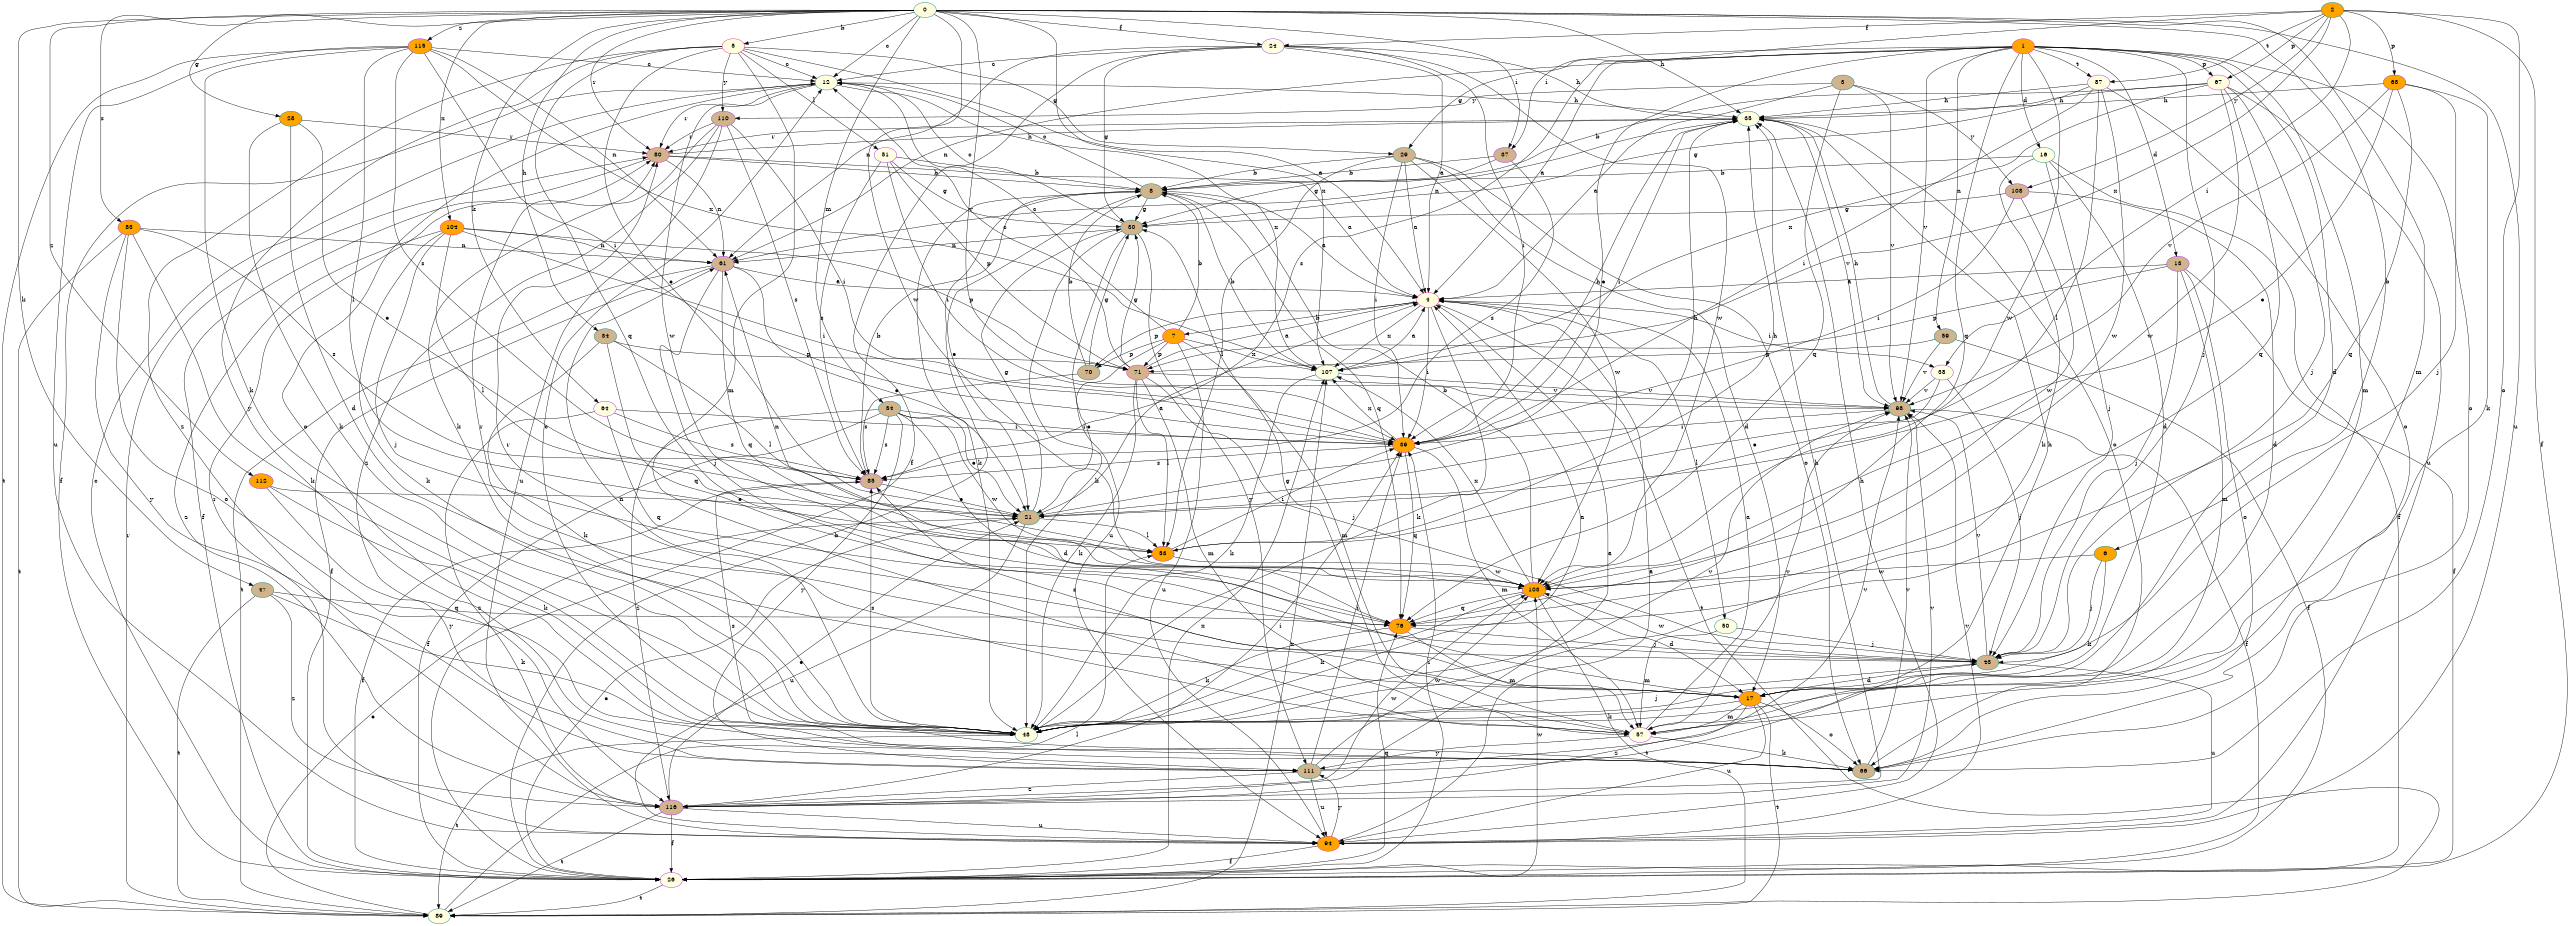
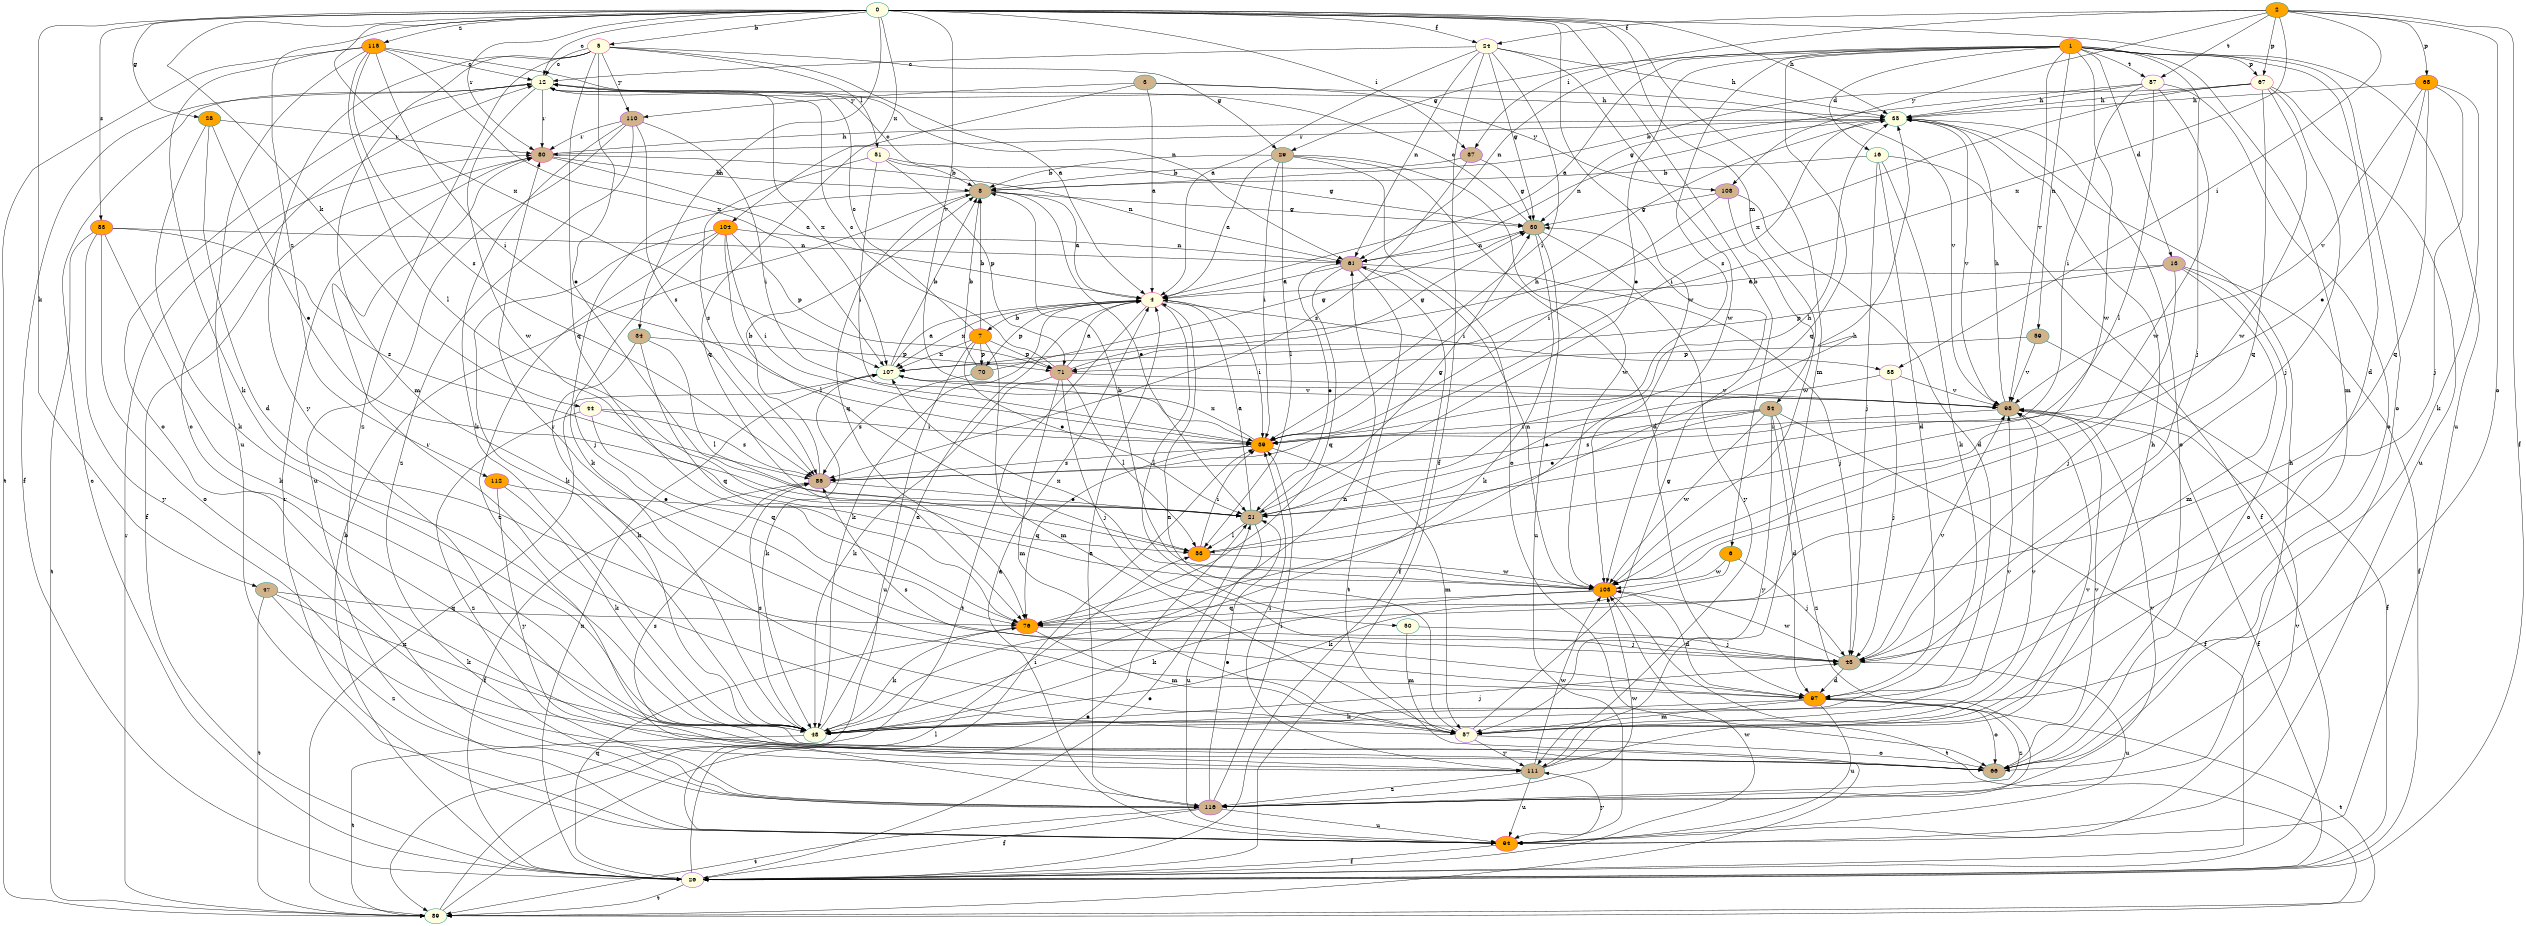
node "64": label "64" -> "44"
node "17": label "17" -> "97"
edge "94" -> "35": removed, label "h"
edge "57" -> "66": label "k" -> "o"
